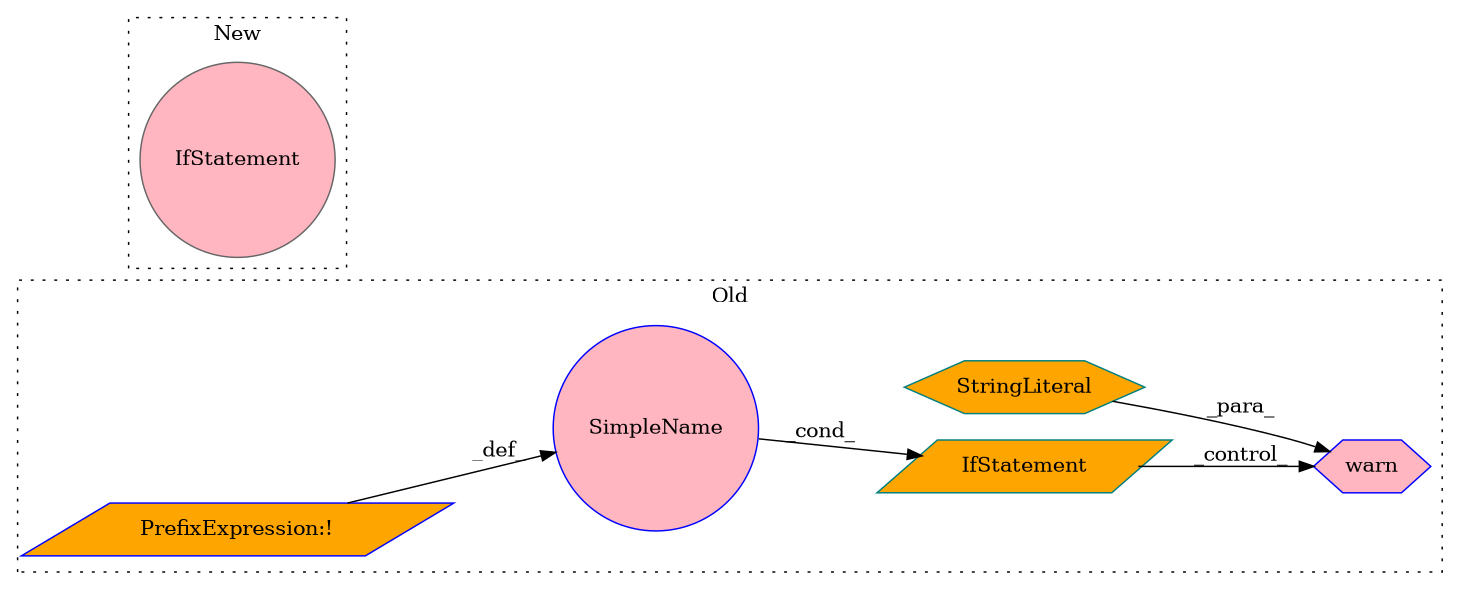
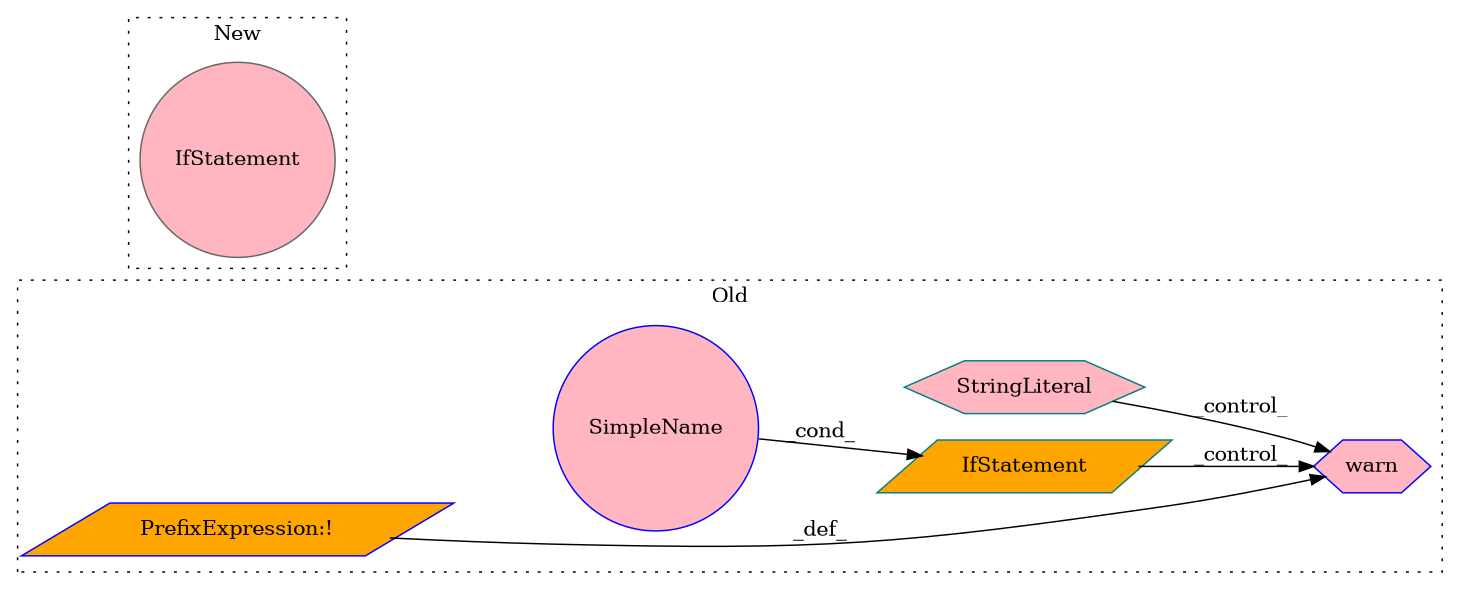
node "StringLiteral": fillcolor orange -> lightpink
edge "StringLiteral" -> "warn": label "_para_" -> "_control_"
edge "PrefixExpression:!" -> "SimpleName": now "PrefixExpression:!" -> "warn"
